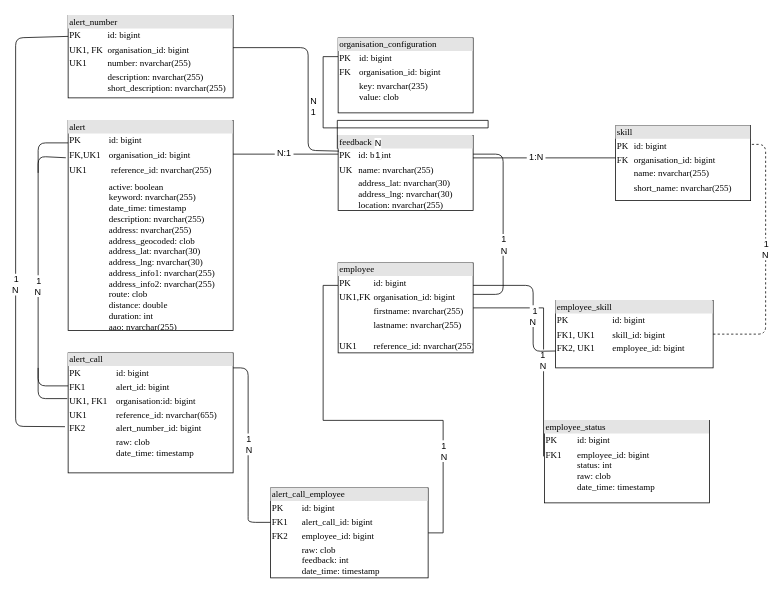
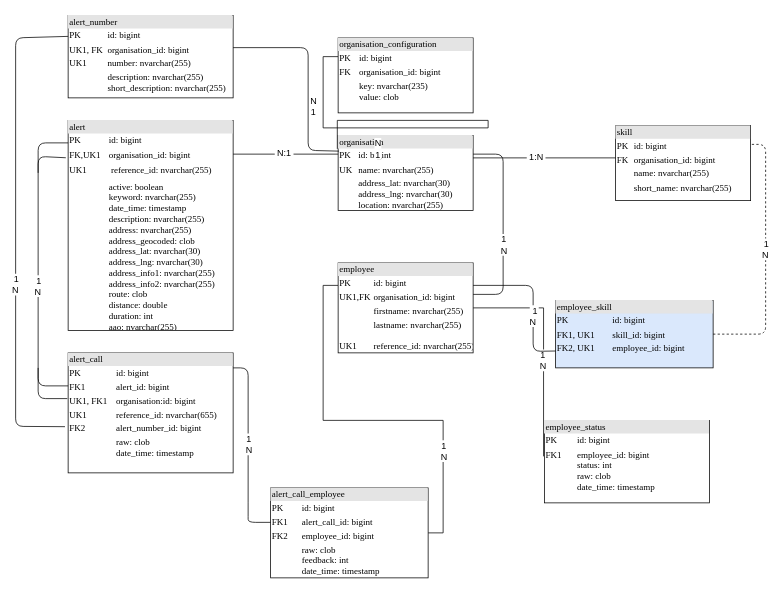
node "feedback PK id: bigint UK name: nvarchar(255) address_lat: nvarchar(30) address_lng: nvarchar(30) location: nvarchar(255)": label "feedback PK id: bigint UK name: nvarchar(255) address_lat: nvarchar(30) address_lng: nvarchar(30) location: nvarchar(255)" -> "organisation PK id: bigint UK name: nvarchar(255) address_lat: nvarchar(30) address_lng: nvarchar(30) location: nvarchar(255)"
node "employee_skill PK id: bigint FK1, UK1 skill_id: bigint FK2, UK1 employee_id: bigint": fillcolor #ffffff -> #dae8fc
